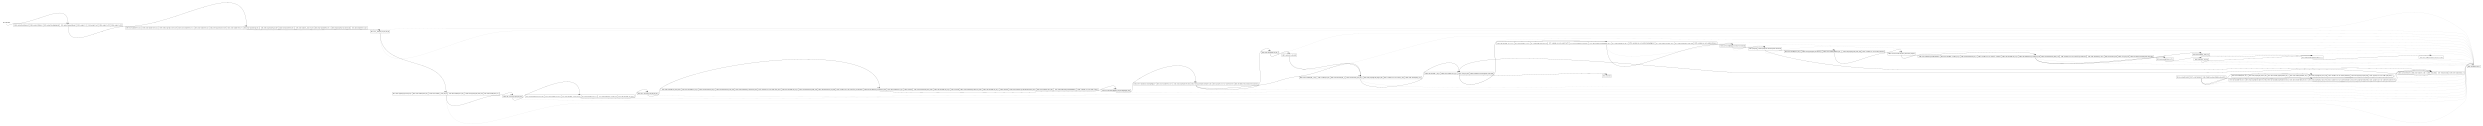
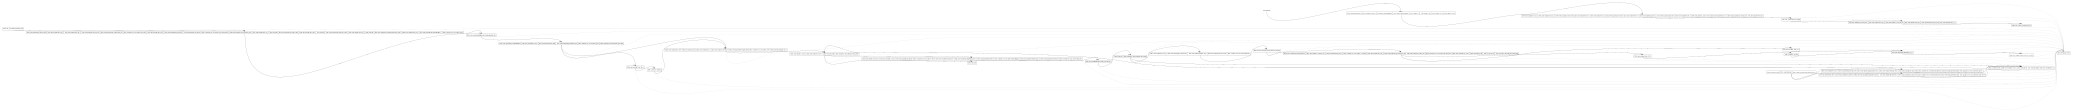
node "3419: write-property[v16,'bind',v15]*": removed
